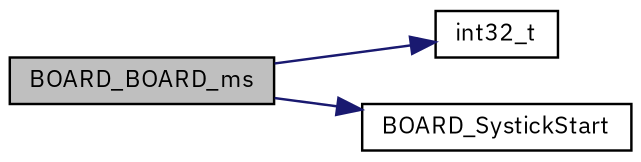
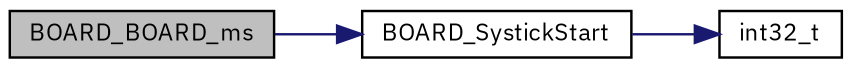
edge "BOARD_BOARD_ms" -> "int32_t": now "BOARD_SystickStart" -> "int32_t"
